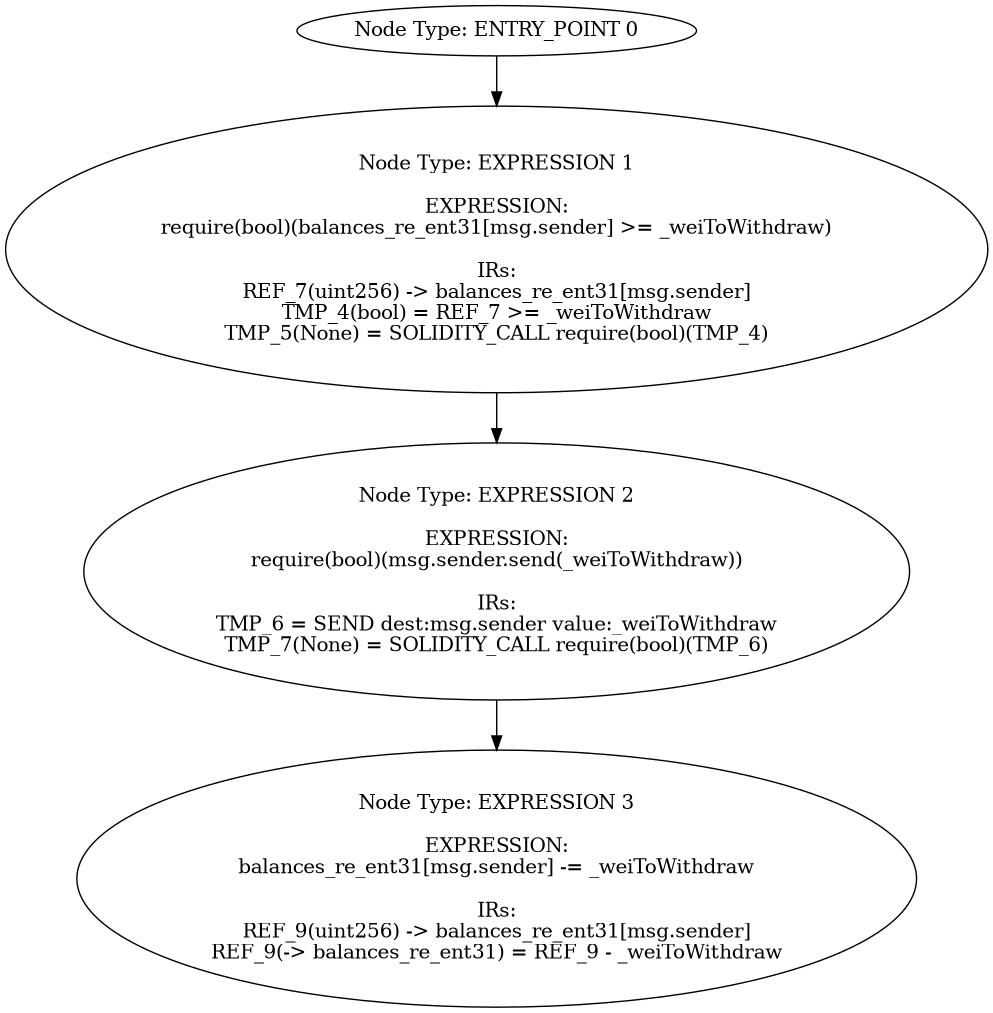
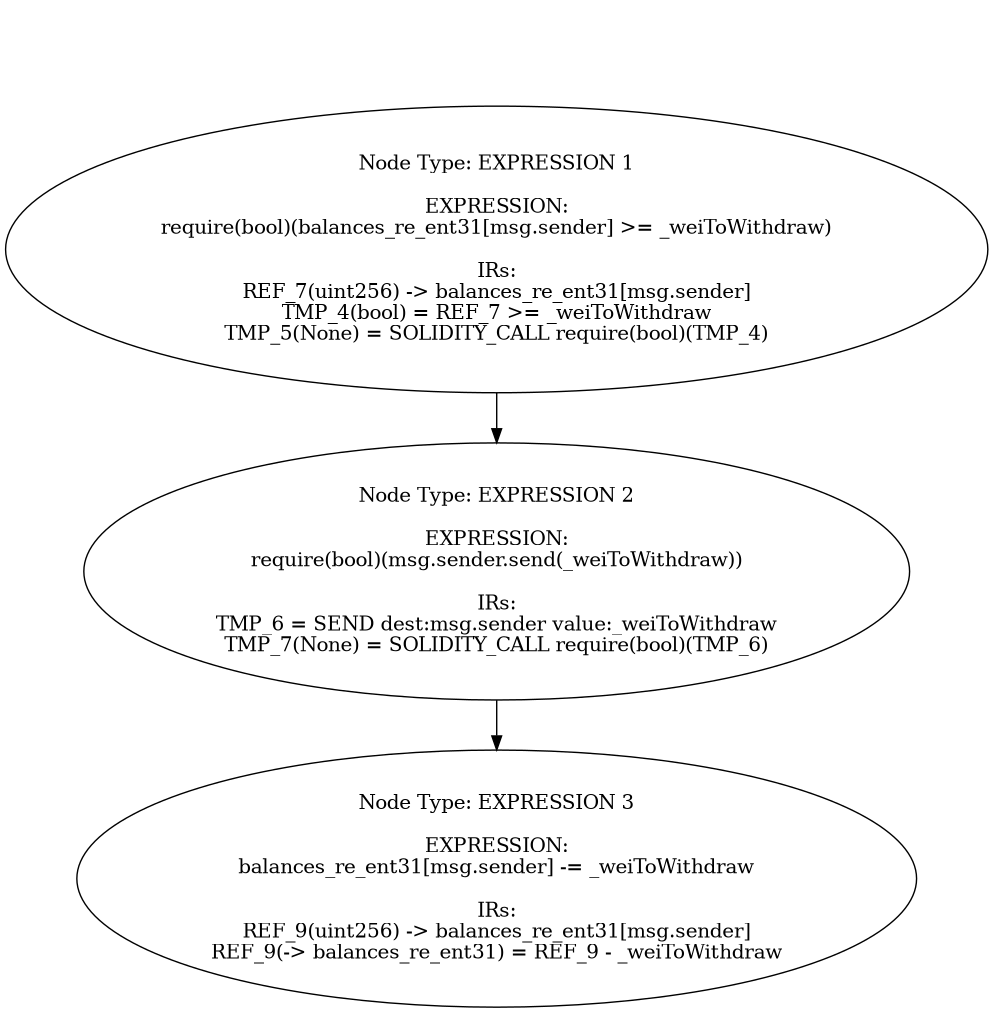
node "Node Type: ENTRY_POINT 0": removed
